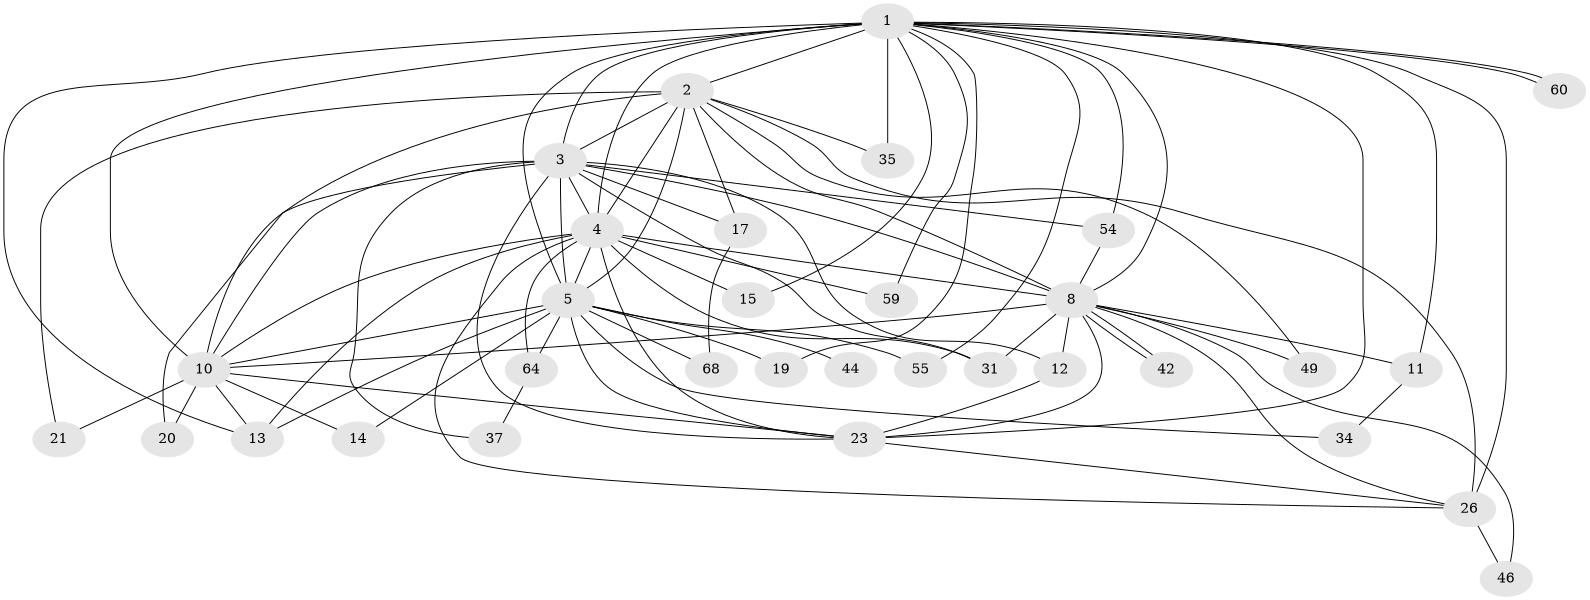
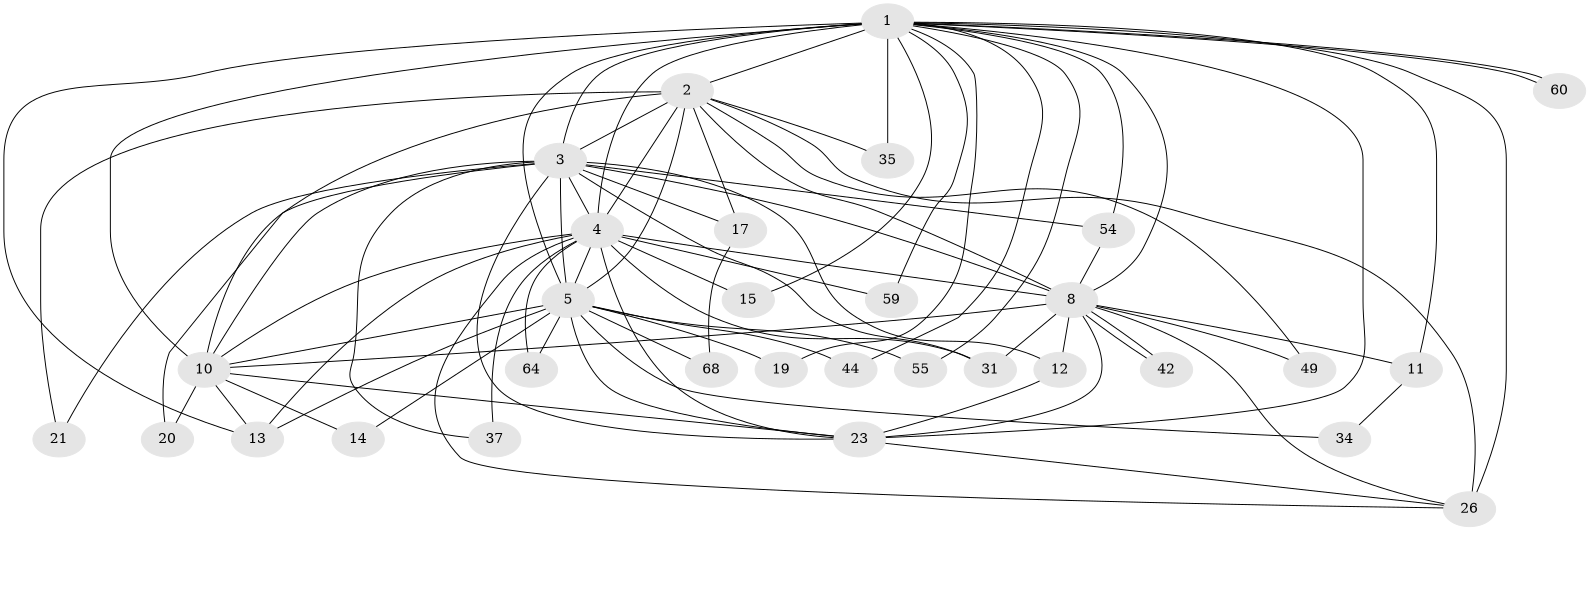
edge "1" -- "44": added
edge "10" -- "21": now "3" -- "21"
edge "64" -- "37": now "4" -- "37"
node "46": removed
